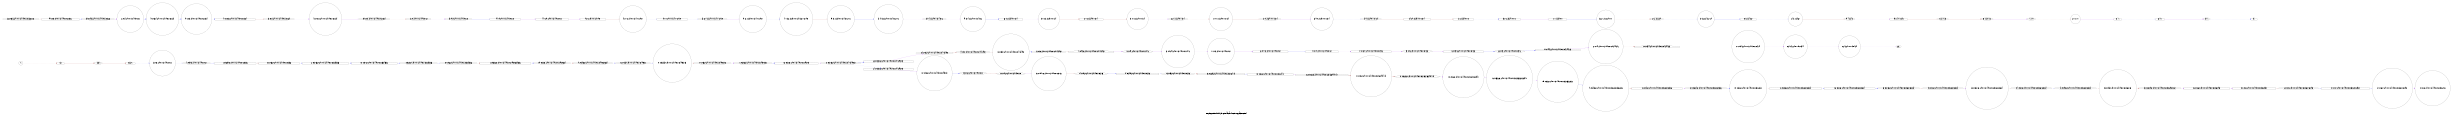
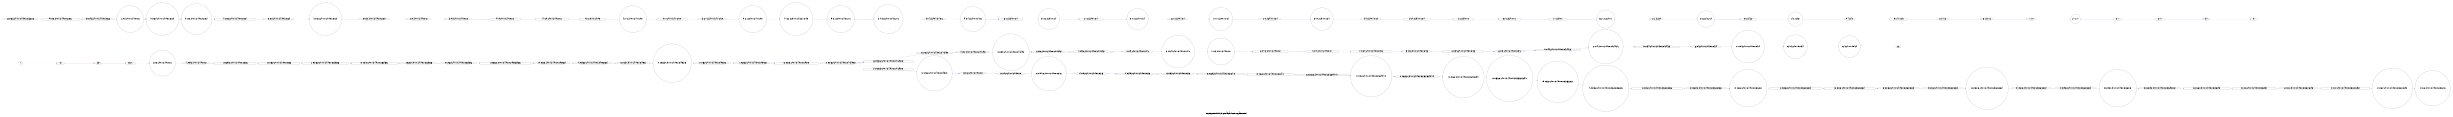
node "66 | 20 43 : 8 9 10 11 13 14 19 20 21 22 43 44": added
